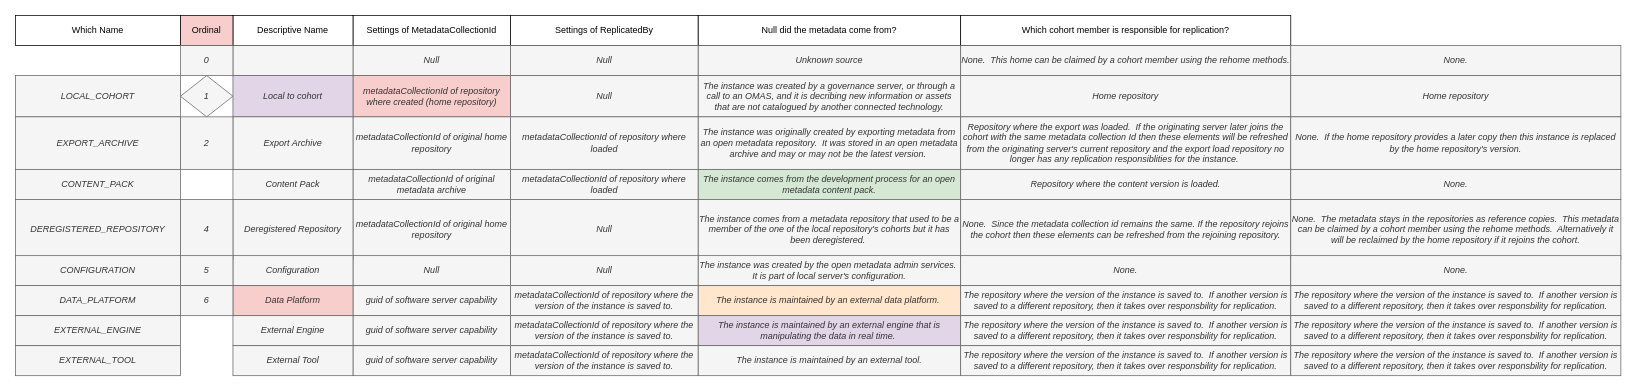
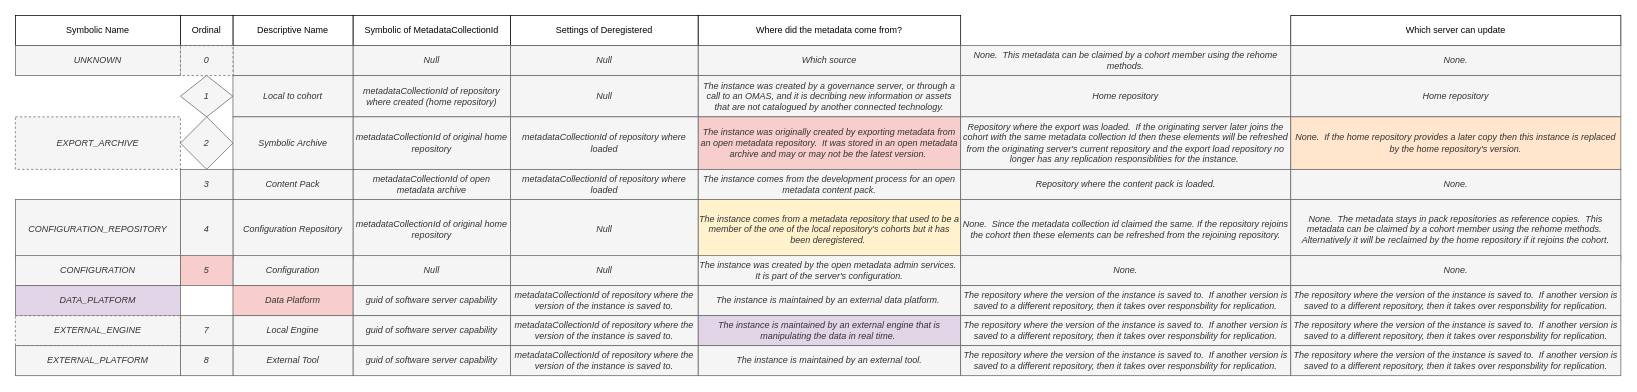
node "Which Name": label "Which Name" -> "Symbolic Name"
node "Ordinal": fillcolor #f8cecc -> #ffffff
node "Settings of MetadataCollectionId": label "Settings of MetadataCollectionId" -> "Symbolic of MetadataCollectionId"
node "Settings of ReplicatedBy": label "Settings of ReplicatedBy" -> "Settings of Deregistered"
node "Null did the metadata come from?": label "Null did the metadata come from?" -> "Where did the metadata come from?"
node "Which cohort member is responsible for replication?": removed
node "Which server can update": added
node "UNKNOWN": added
node "0": style solid -> dashed
node "Unknown source": label "Unknown source" -> "Which source"
node "None. This home can be claimed by a cohort member using the rehome methods.": label "None. This home can be claimed by a cohort member using the rehome methods." -> "None. This metadata can be claimed by a cohort member using the rehome methods."
node "LOCAL_COHORT": removed
node "Local to cohort": fillcolor #e1d5e7 -> #f5f5f5
node "metadataCollectionId of repository where created (home repository)": fillcolor #f8cecc -> #f5f5f5
node "EXPORT_ARCHIVE": style solid -> dashed
node "2": shape rectangle -> diamond
node "Export Archive": label "Export Archive" -> "Symbolic Archive"
node "The instance was originally created by exporting metadata from an open metadata repository. It was stored in an open metadata archive and may or may not be the latest version.": fillcolor #f5f5f5 -> #f8cecc
node "None. If the home repository provides a later copy then this instance is replaced by the home repository's version.": fillcolor #f5f5f5 -> #ffe6cc
node "CONTENT_PACK": removed
node "3": added
node "metadataCollectionId of original metadata archive": label "metadataCollectionId of original metadata archive" -> "metadataCollectionId of open metadata archive"
node "The instance comes from the development process for an open metadata content pack.": fillcolor #d5e8d4 -> #f5f5f5
node "Repository where the content version is loaded.": label "Repository where the content version is loaded." -> "Repository where the content pack is loaded."
node "DEREGISTERED_REPOSITORY": label "DEREGISTERED_REPOSITORY" -> "CONFIGURATION_REPOSITORY"
node "Deregistered Repository": label "Deregistered Repository" -> "Configuration Repository"
node "The instance comes from a metadata repository that used to be a member of the one of the local repository's cohorts but it has been deregistered.": fillcolor #f5f5f5 -> #fff2cc
node "None. Since the metadata collection id remains the same. If the repository rejoins the cohort then these elements can be refreshed from the rejoining repository.": label "None. Since the metadata collection id remains the same. If the repository rejoins the cohort then these elements can be refreshed from the rejoining repository." -> "None. Since the metadata collection id claimed the same. If the repository rejoins the cohort then these elements can be refreshed from the rejoining repository."
node "None. The metadata stays in the repositories as reference copies. This metadata can be claimed by a cohort member using the rehome methods. Alternatively it will be reclaimed by the home repository if it rejoins the cohort.": label "None. The metadata stays in the repositories as reference copies. This metadata can be claimed by a cohort member using the rehome methods. Alternatively it will be reclaimed by the home repository if it rejoins the cohort." -> "None. The metadata stays in pack repositories as reference copies. This metadata can be claimed by a cohort member using the rehome methods. Alternatively it will be reclaimed by the home repository if it rejoins the cohort."
node "5": fillcolor #f5f5f5 -> #f8cecc
node "The instance was created by the open metadata admin services. It is part of local server's configuration.": label "The instance was created by the open metadata admin services. It is part of local server's configuration." -> "The instance was created by the open metadata admin services. It is part of the server's configuration."
node "DATA_PLATFORM": fillcolor #f5f5f5 -> #e1d5e7
node "6": removed
node "The instance is maintained by an external data platform.": fillcolor #ffe6cc -> #f5f5f5
node "EXTERNAL_ENGINE": style solid -> dashed
node "7": added
node "External Engine": label "External Engine" -> "Local Engine"
node "EXTERNAL_TOOL": label "EXTERNAL_TOOL" -> "EXTERNAL_PLATFORM"
node "8": added
